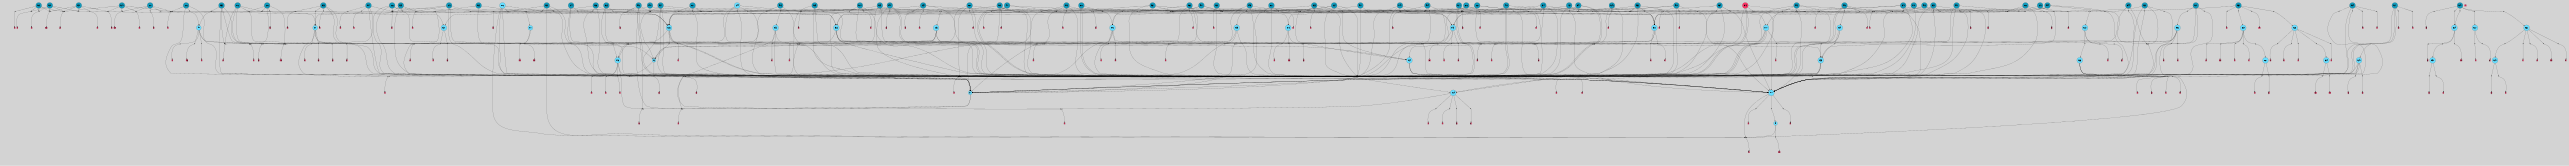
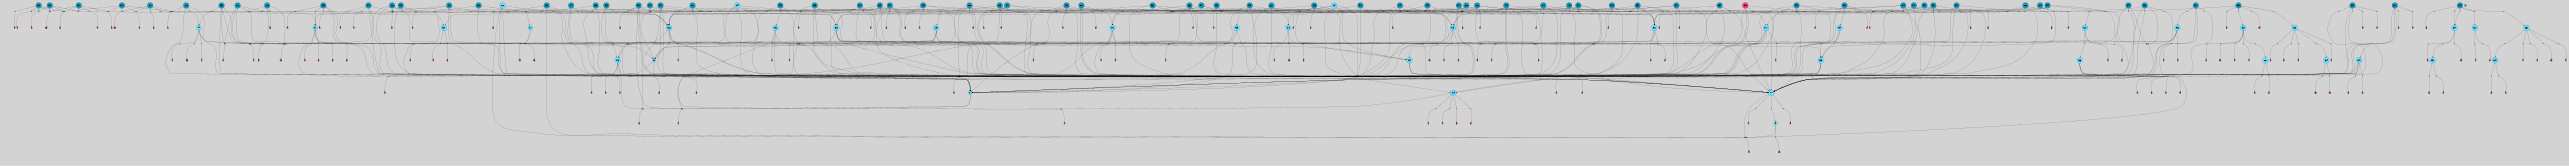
node "T834": fillcolor #1199bb -> #66ddff
node "14": fillcolor #ff3366 -> #1199bb
